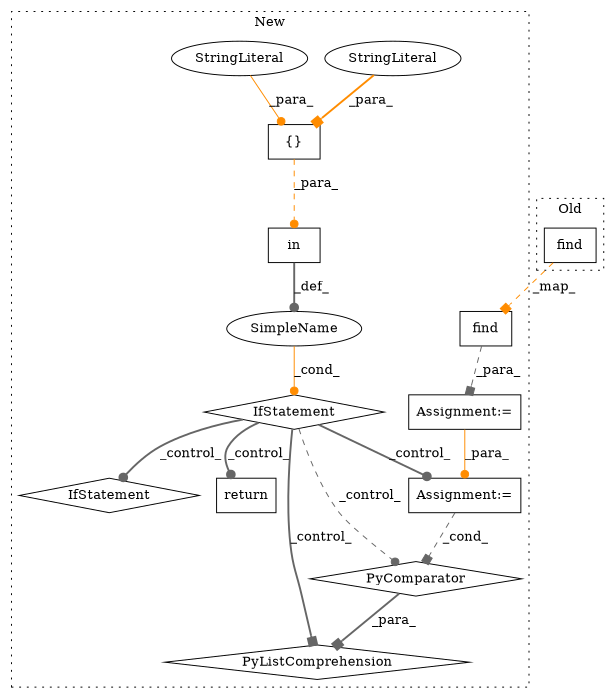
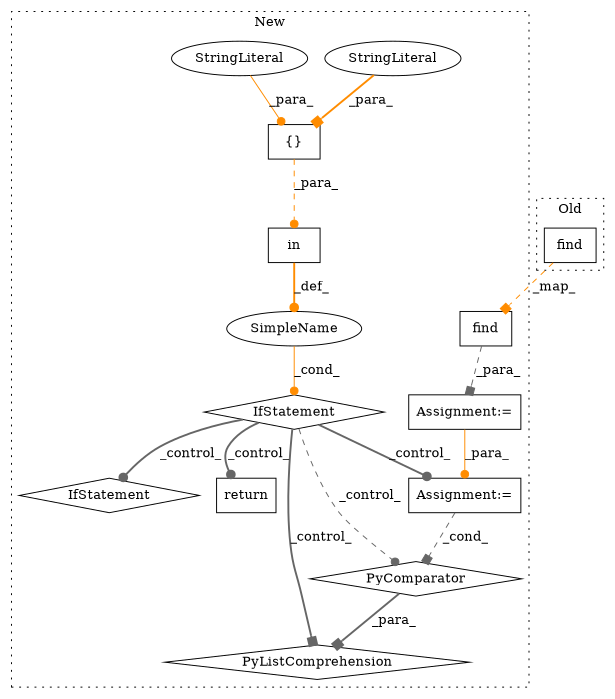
edge "in" -> "SimpleName": color gray40 -> darkorange
